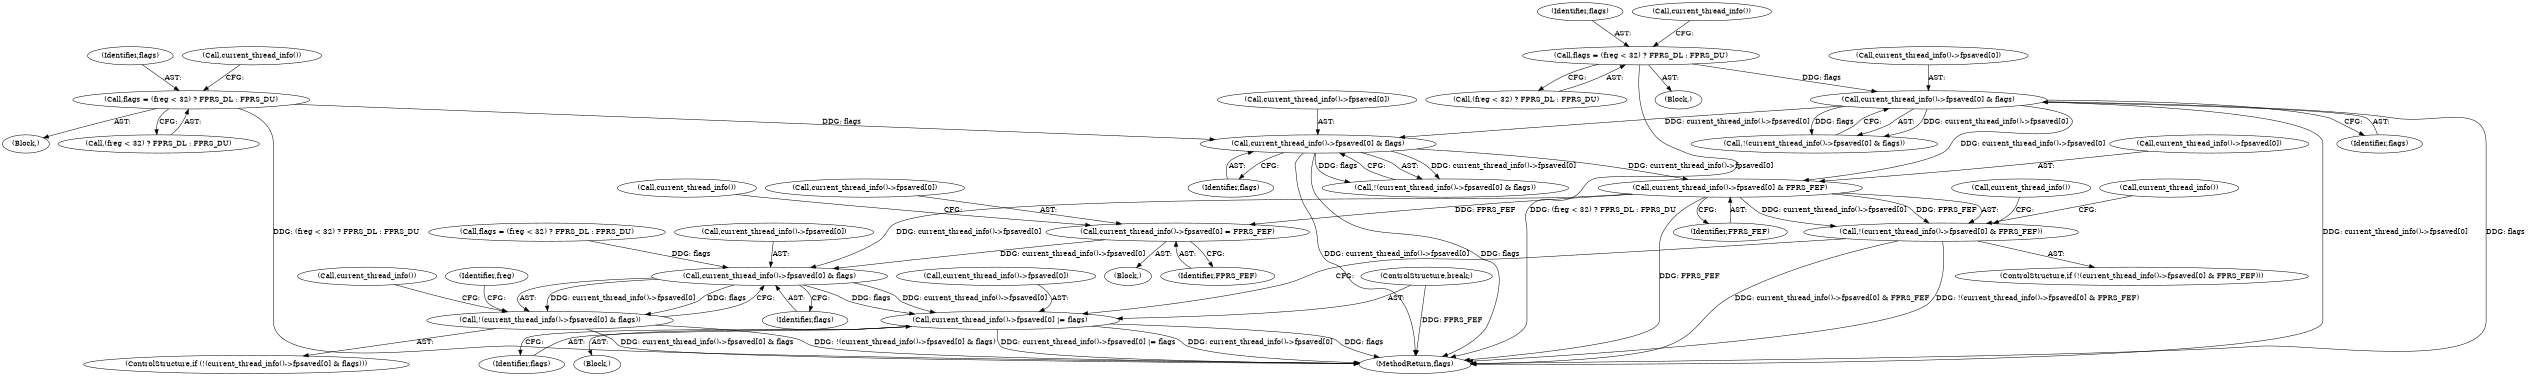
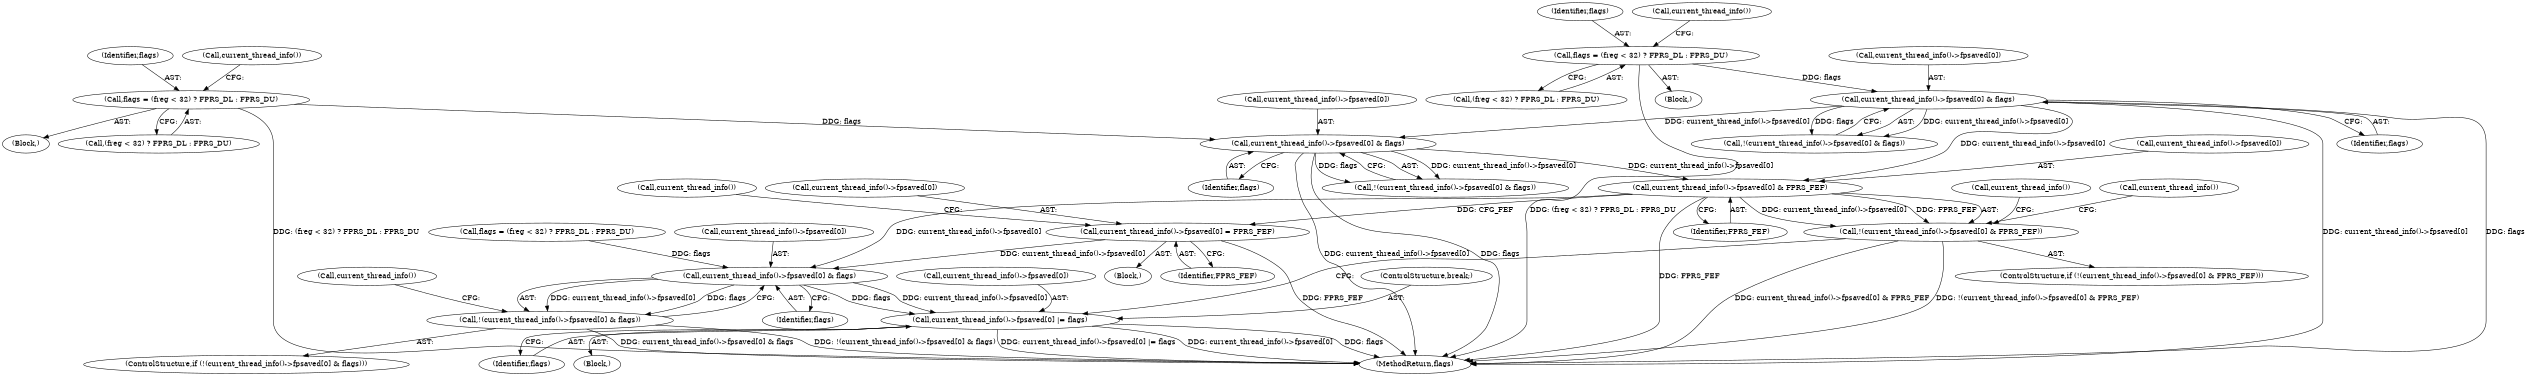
edge "(Call,current_thread_info()->fpsaved[0] & FPRS_FEF)" -> "(Call,current_thread_info()->fpsaved[0] = FPRS_FEF)": label "DDG: FPRS_FEF" -> "DDG: CFG_FEF"
node "(Identifier,freg)": removed
edge "(ControlStructure,break;)" -> "(MethodReturn,flags)": now "(Call,current_thread_info()->fpsaved[0] = FPRS_FEF)" -> "(MethodReturn,flags)"
